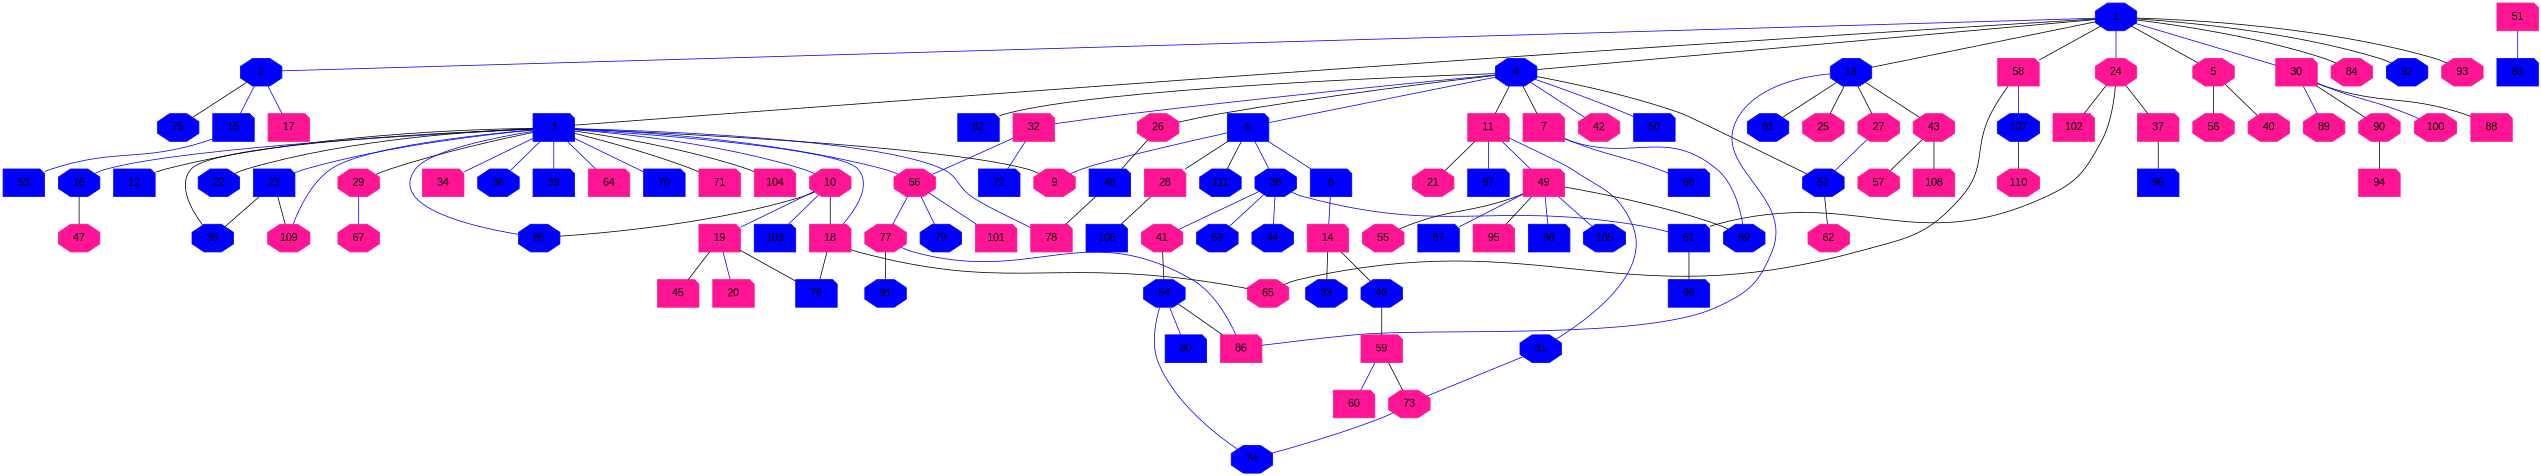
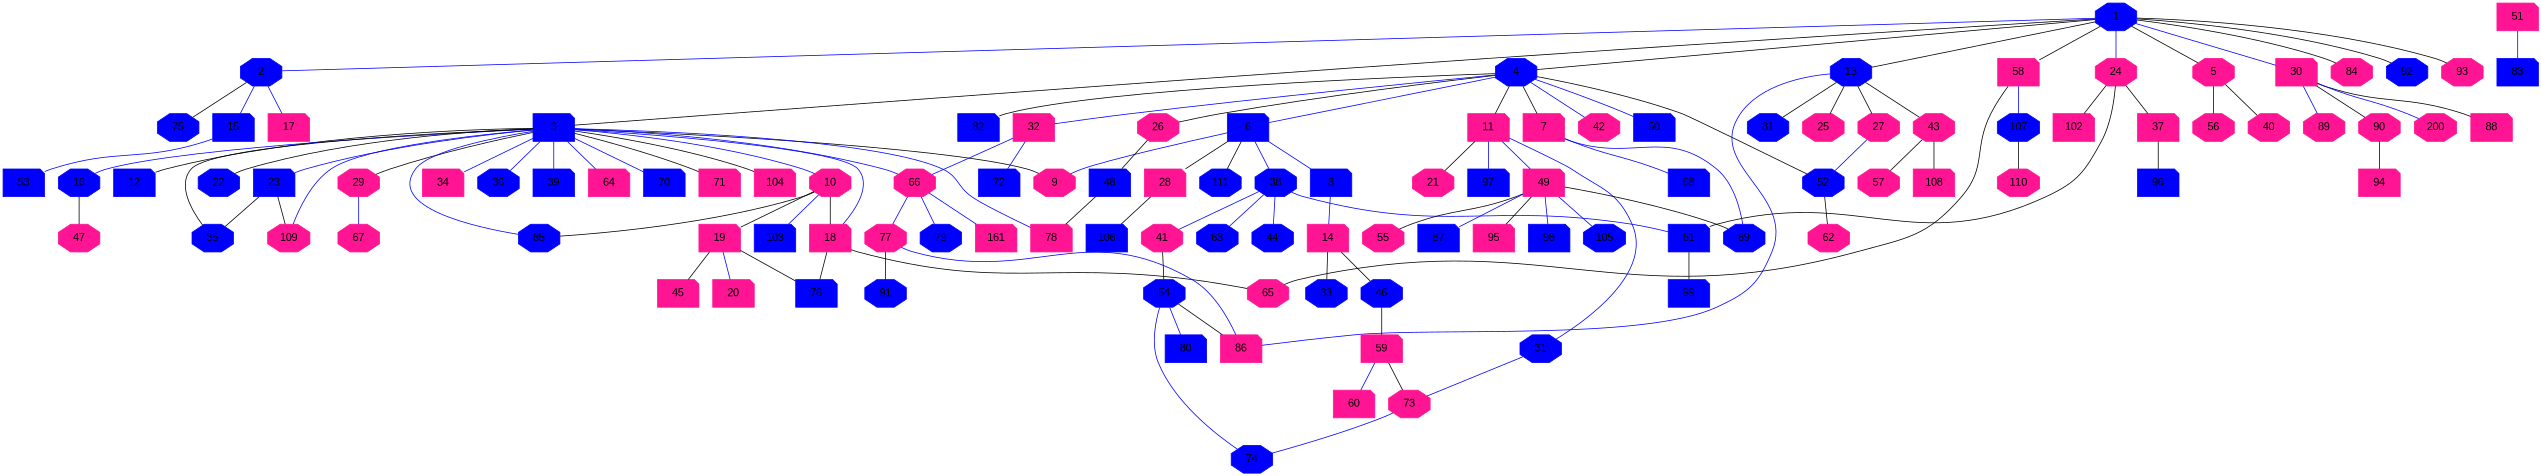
node "100": label "100" -> "200"
edge "10" -- "19": color blue -> black
node "101": label "101" -> "161"
